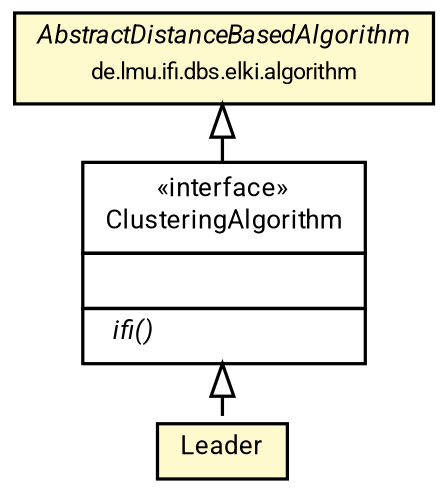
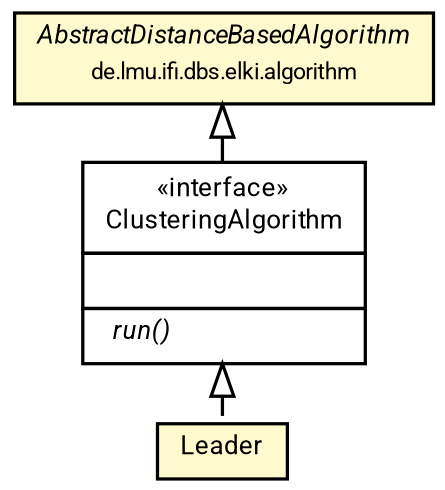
node "ClusteringAlgorithm": text "ifi()" -> "run()"
